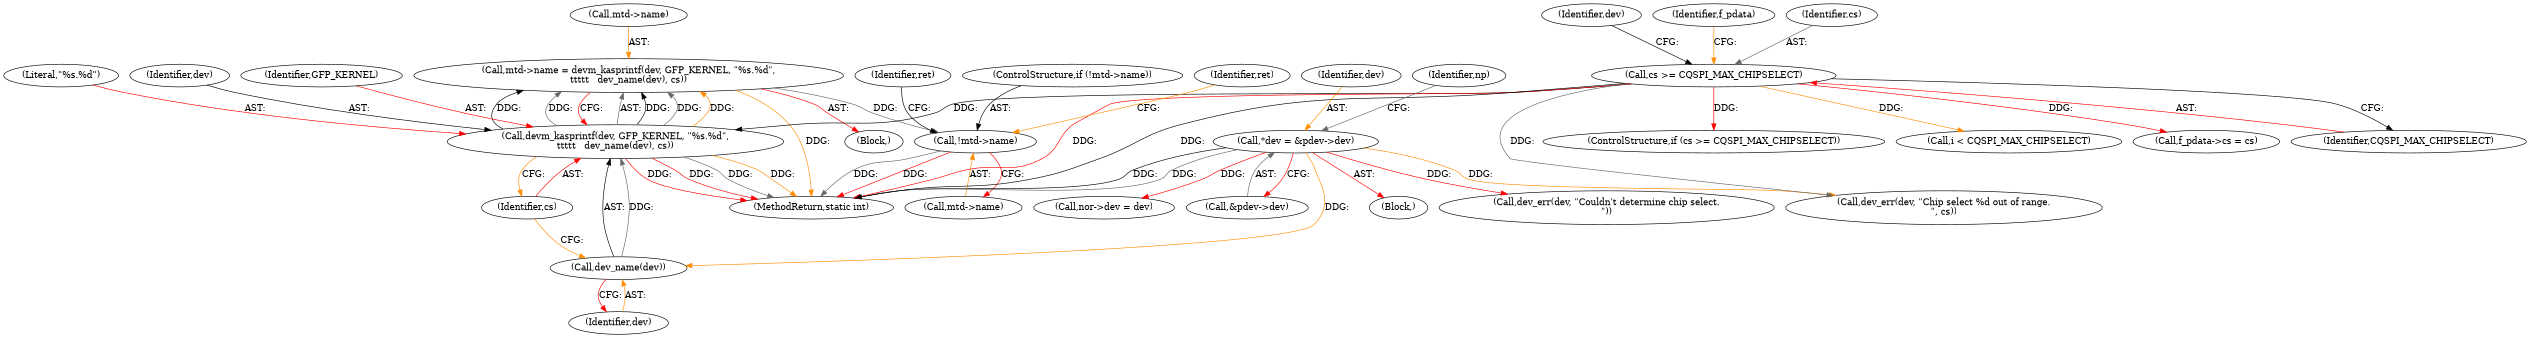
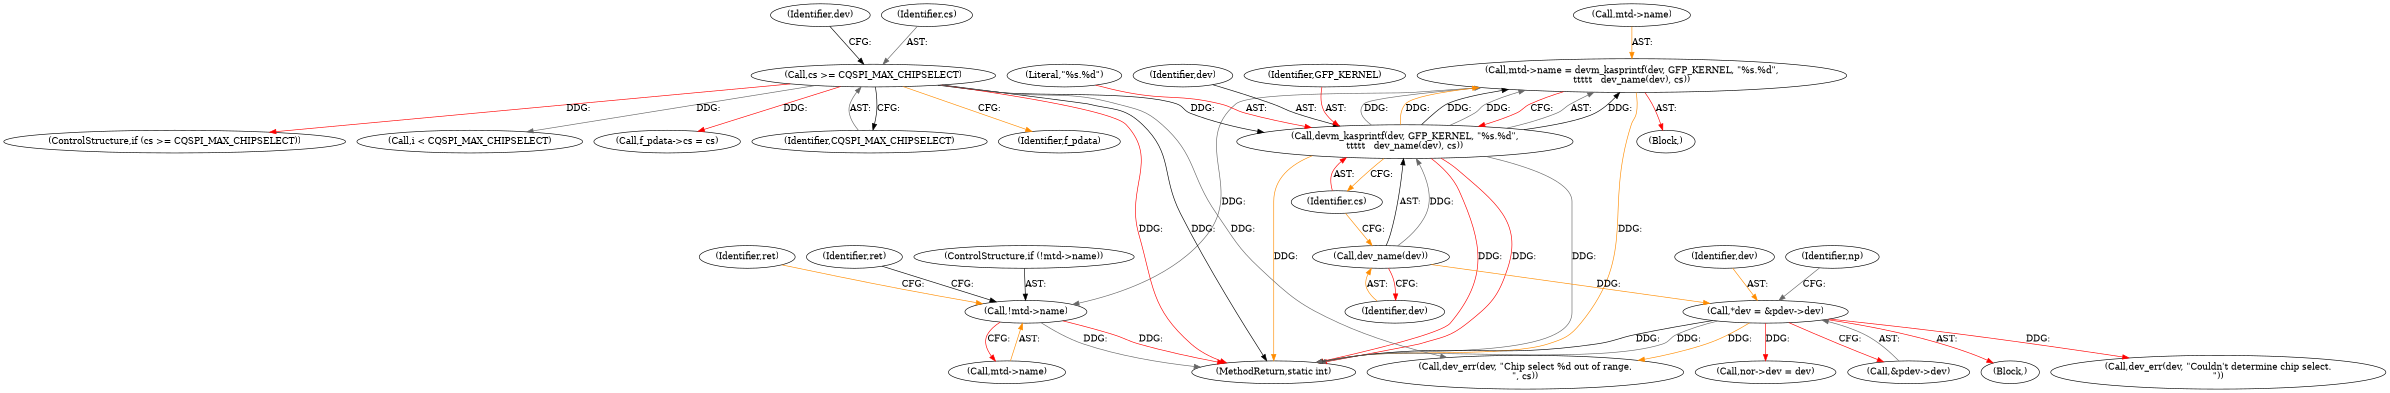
edge "(Identifier,f_pdata)" -> "(Call,cs >= CQSPI_MAX_CHIPSELECT)": reversed
edge "(Identifier,CQSPI_MAX_CHIPSELECT)" -> "(Call,cs >= CQSPI_MAX_CHIPSELECT)": color red -> gray40
edge "(Call,cs >= CQSPI_MAX_CHIPSELECT)" -> "(Call,i < CQSPI_MAX_CHIPSELECT)": color darkorange -> gray40
edge "(Call,*dev = &pdev->dev)" -> "(Call,dev_name(dev))": reversed
